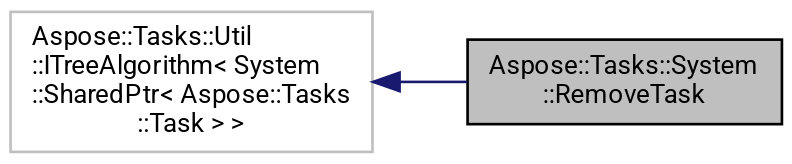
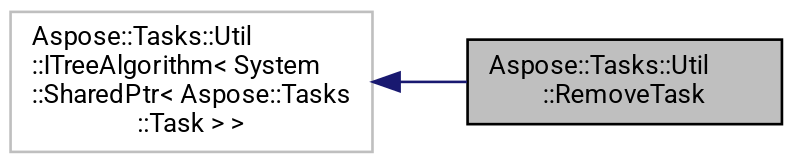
node "Aspose::Tasks::System ::RemoveTask": label "Aspose::Tasks::System ::RemoveTask" -> "Aspose::Tasks::Util ::RemoveTask"
